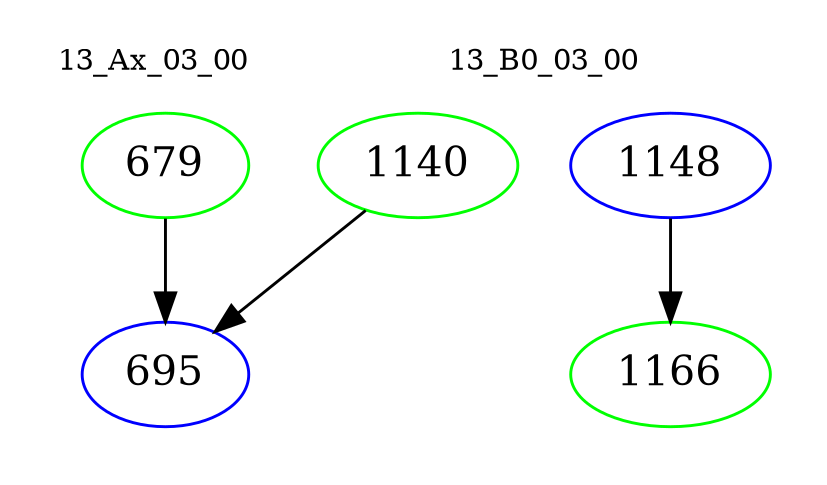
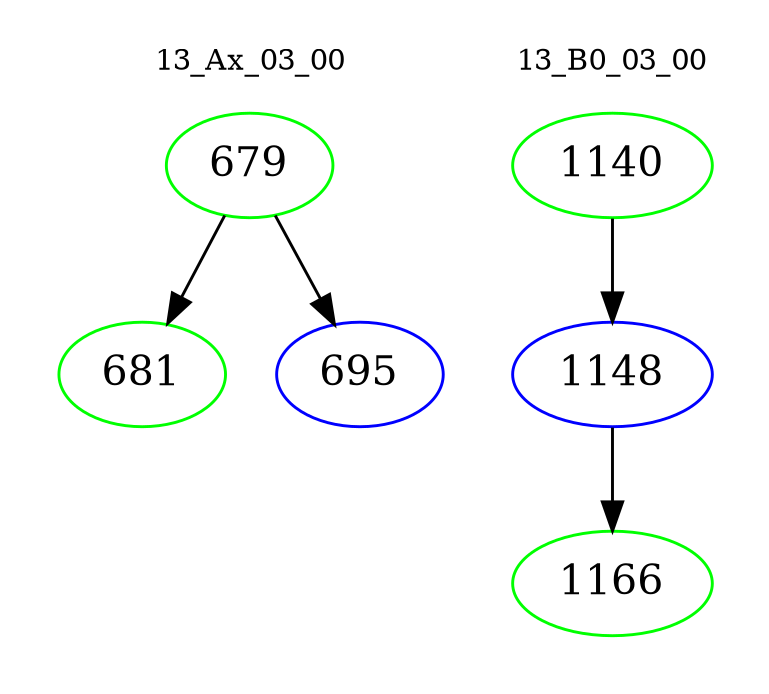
edge "1140" -> "695": now "1140" -> "1148"
node "681": added
